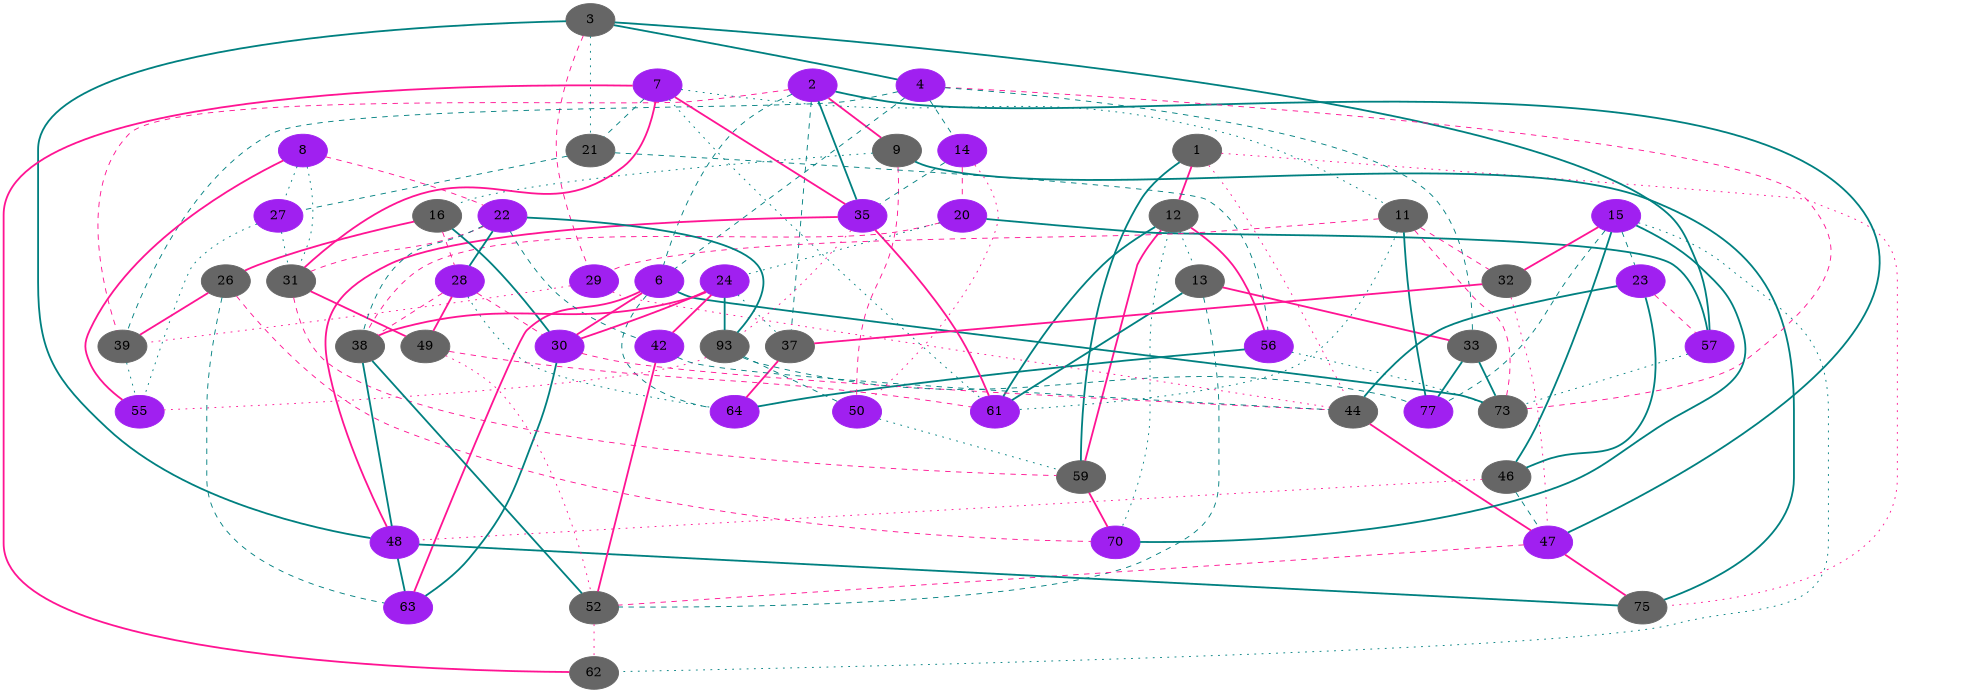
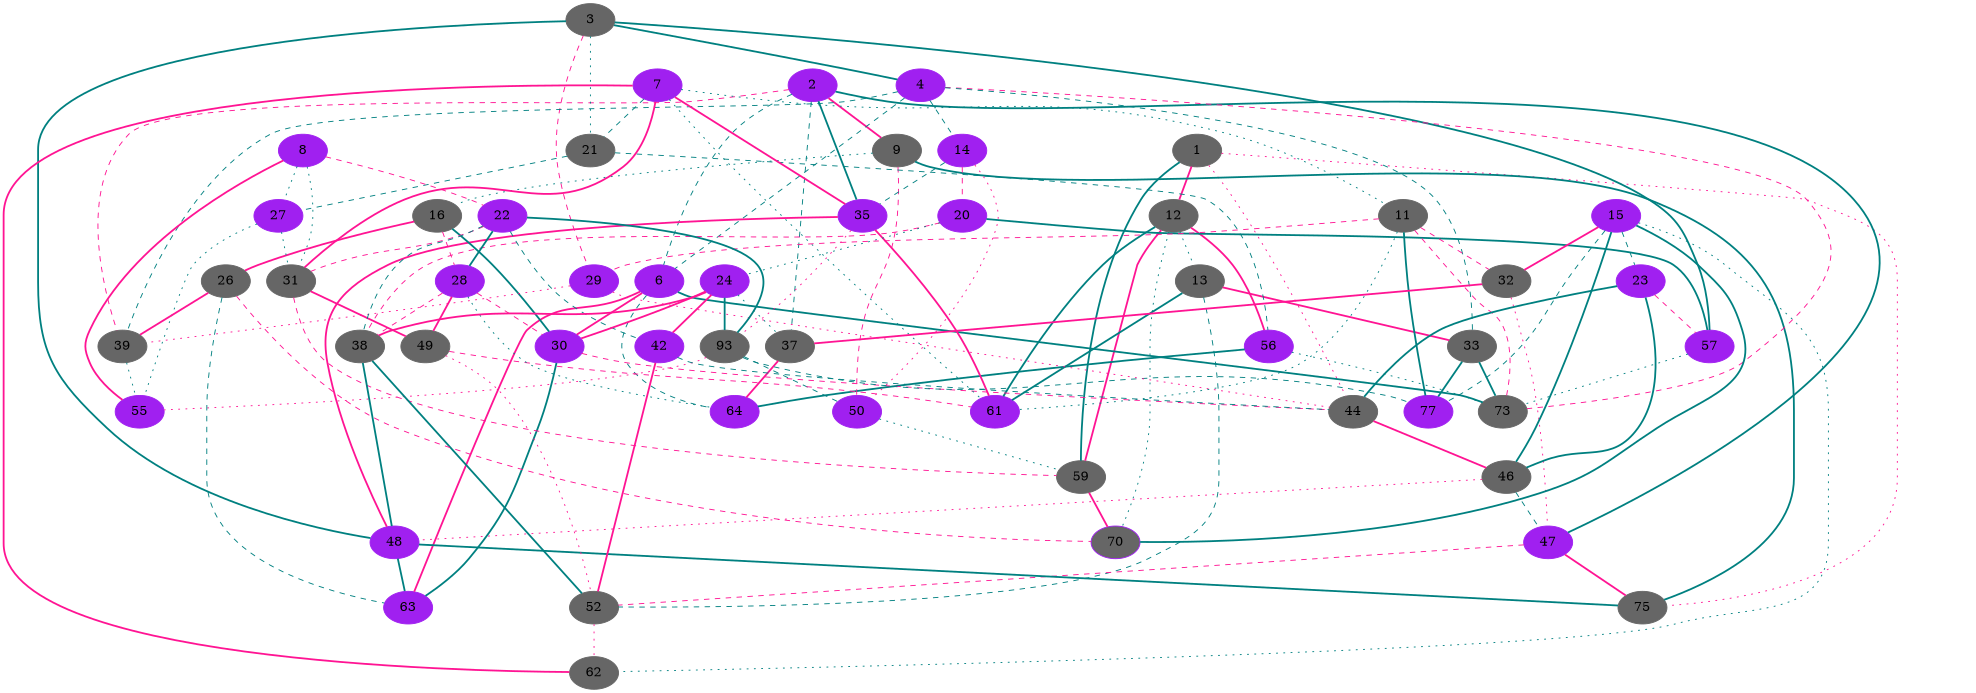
edge "44" -- "47": now "44" -- "46"
node "70": fillcolor purple -> gray40
